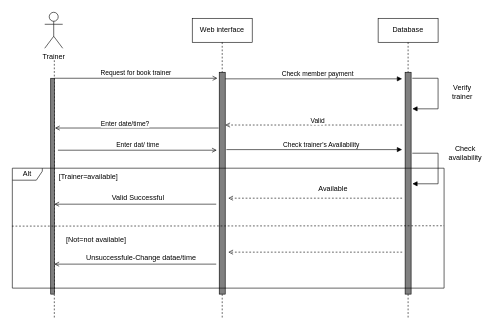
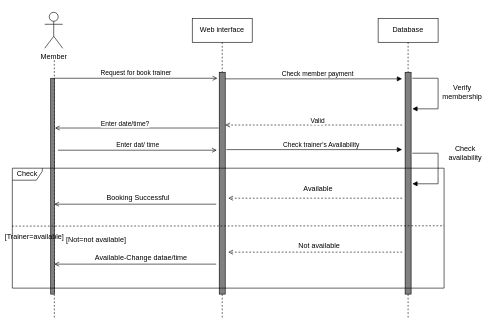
node "Trainer": label "Trainer" -> "Member"
node "Verify trainer": label "Verify trainer" -> "Verify membership"
node "Alt": label "Alt" -> "Check"
node "[Trainer=available]": moved (89, 177) -> (35, 237)
node "Available": moved (333, 189) -> (318, 189)
node "Valid Successful": label "Valid Successful" -> "Booking Successful"
node "Not available": added
node "Unsuccessfule-Change datae/time": label "Unsuccessfule-Change datae/time" -> "Available-Change datae/time"
